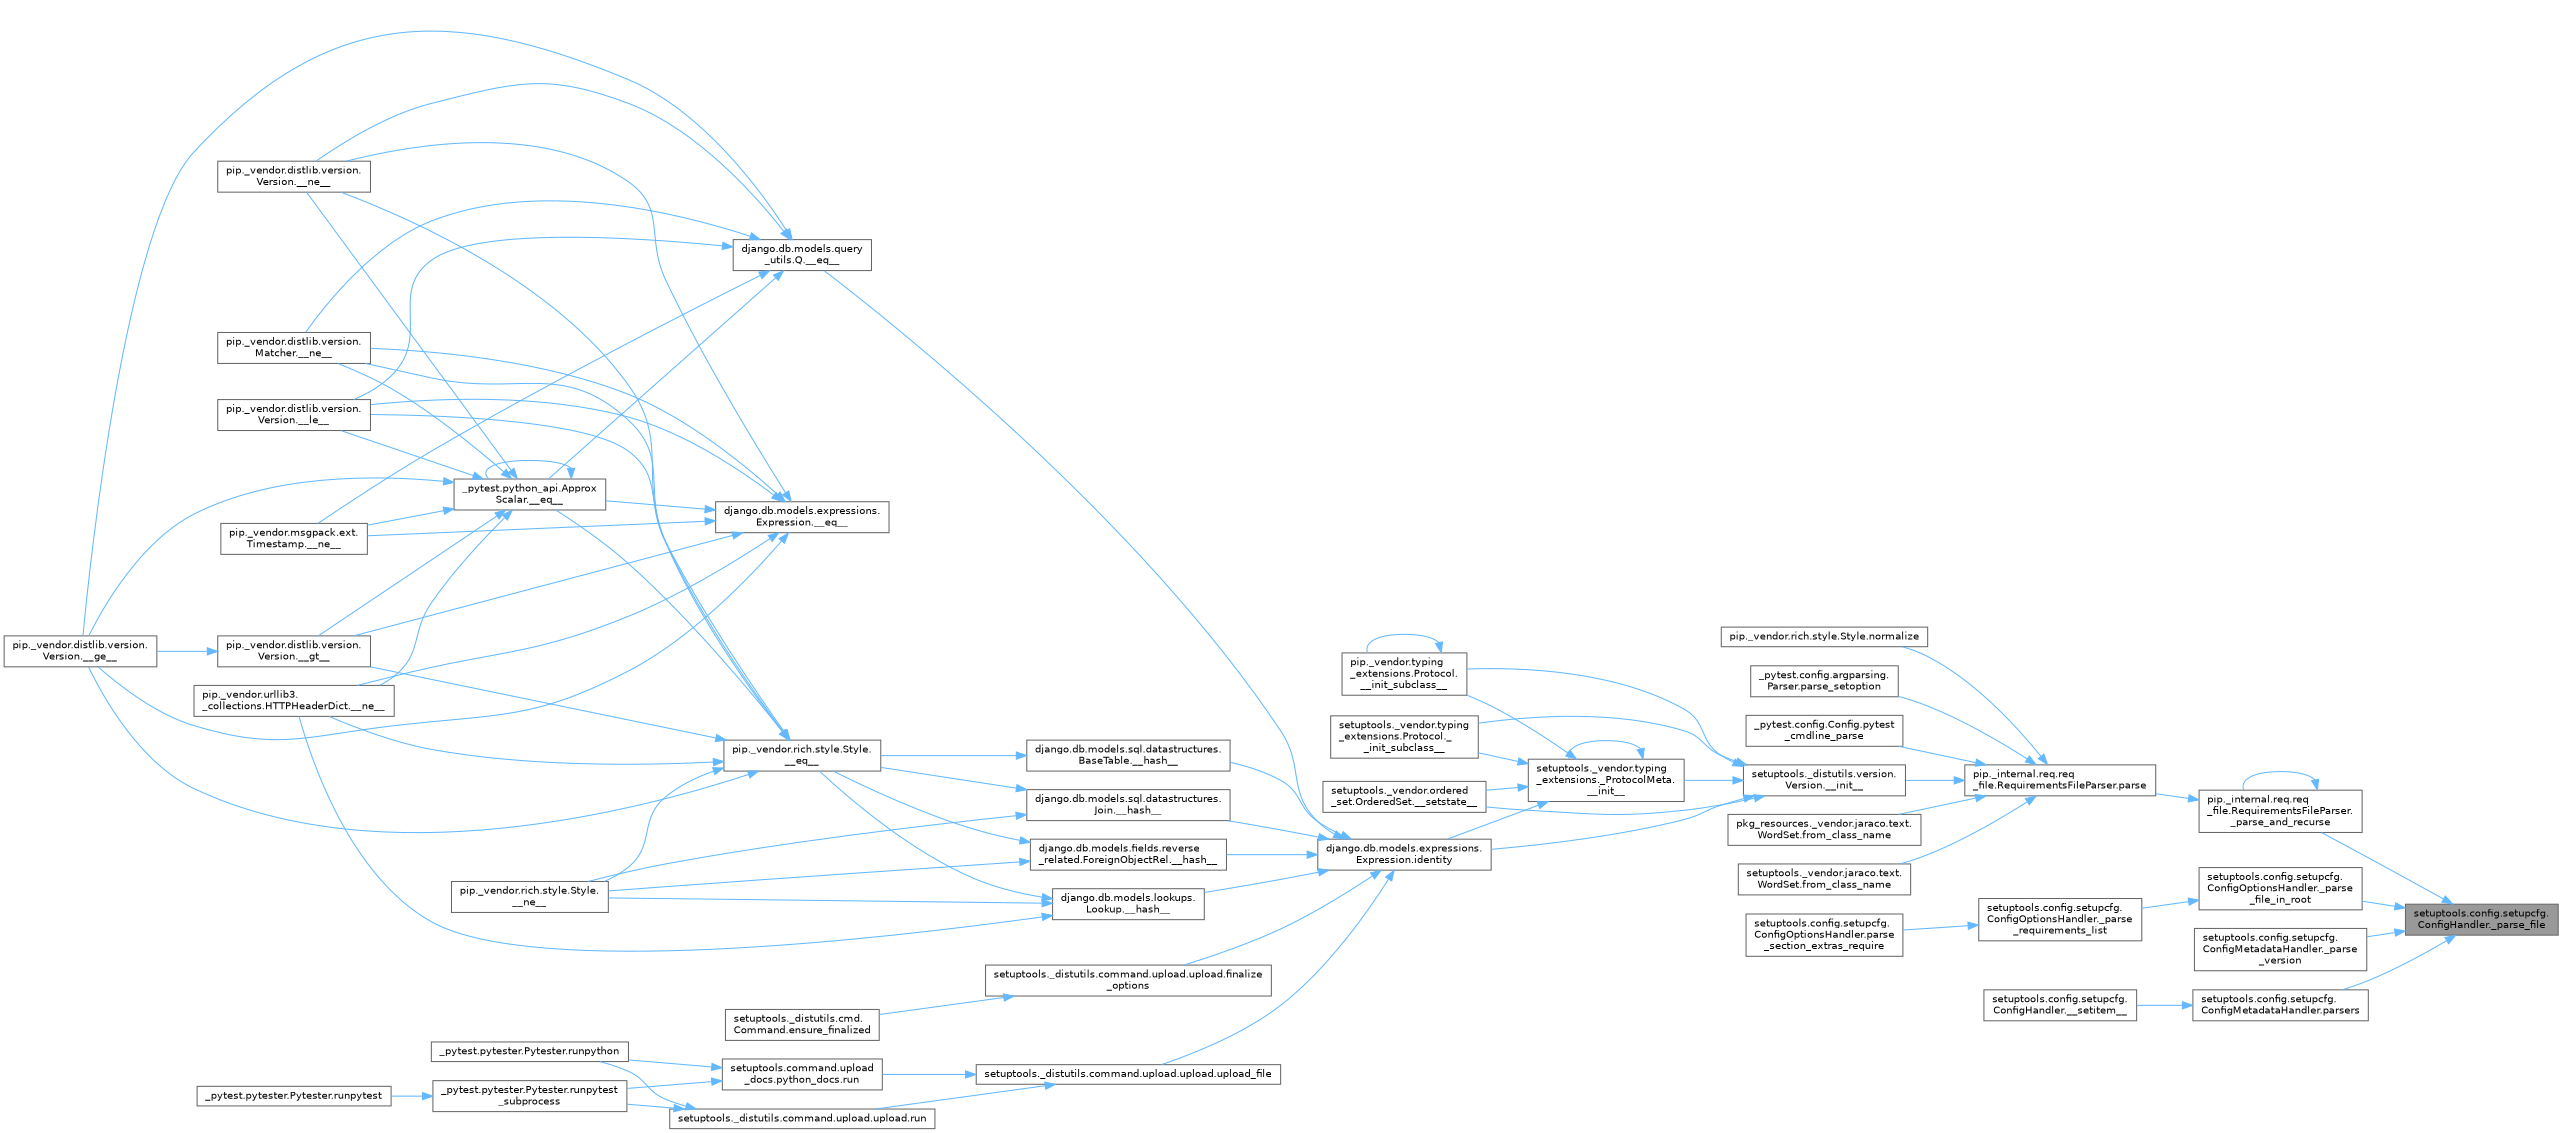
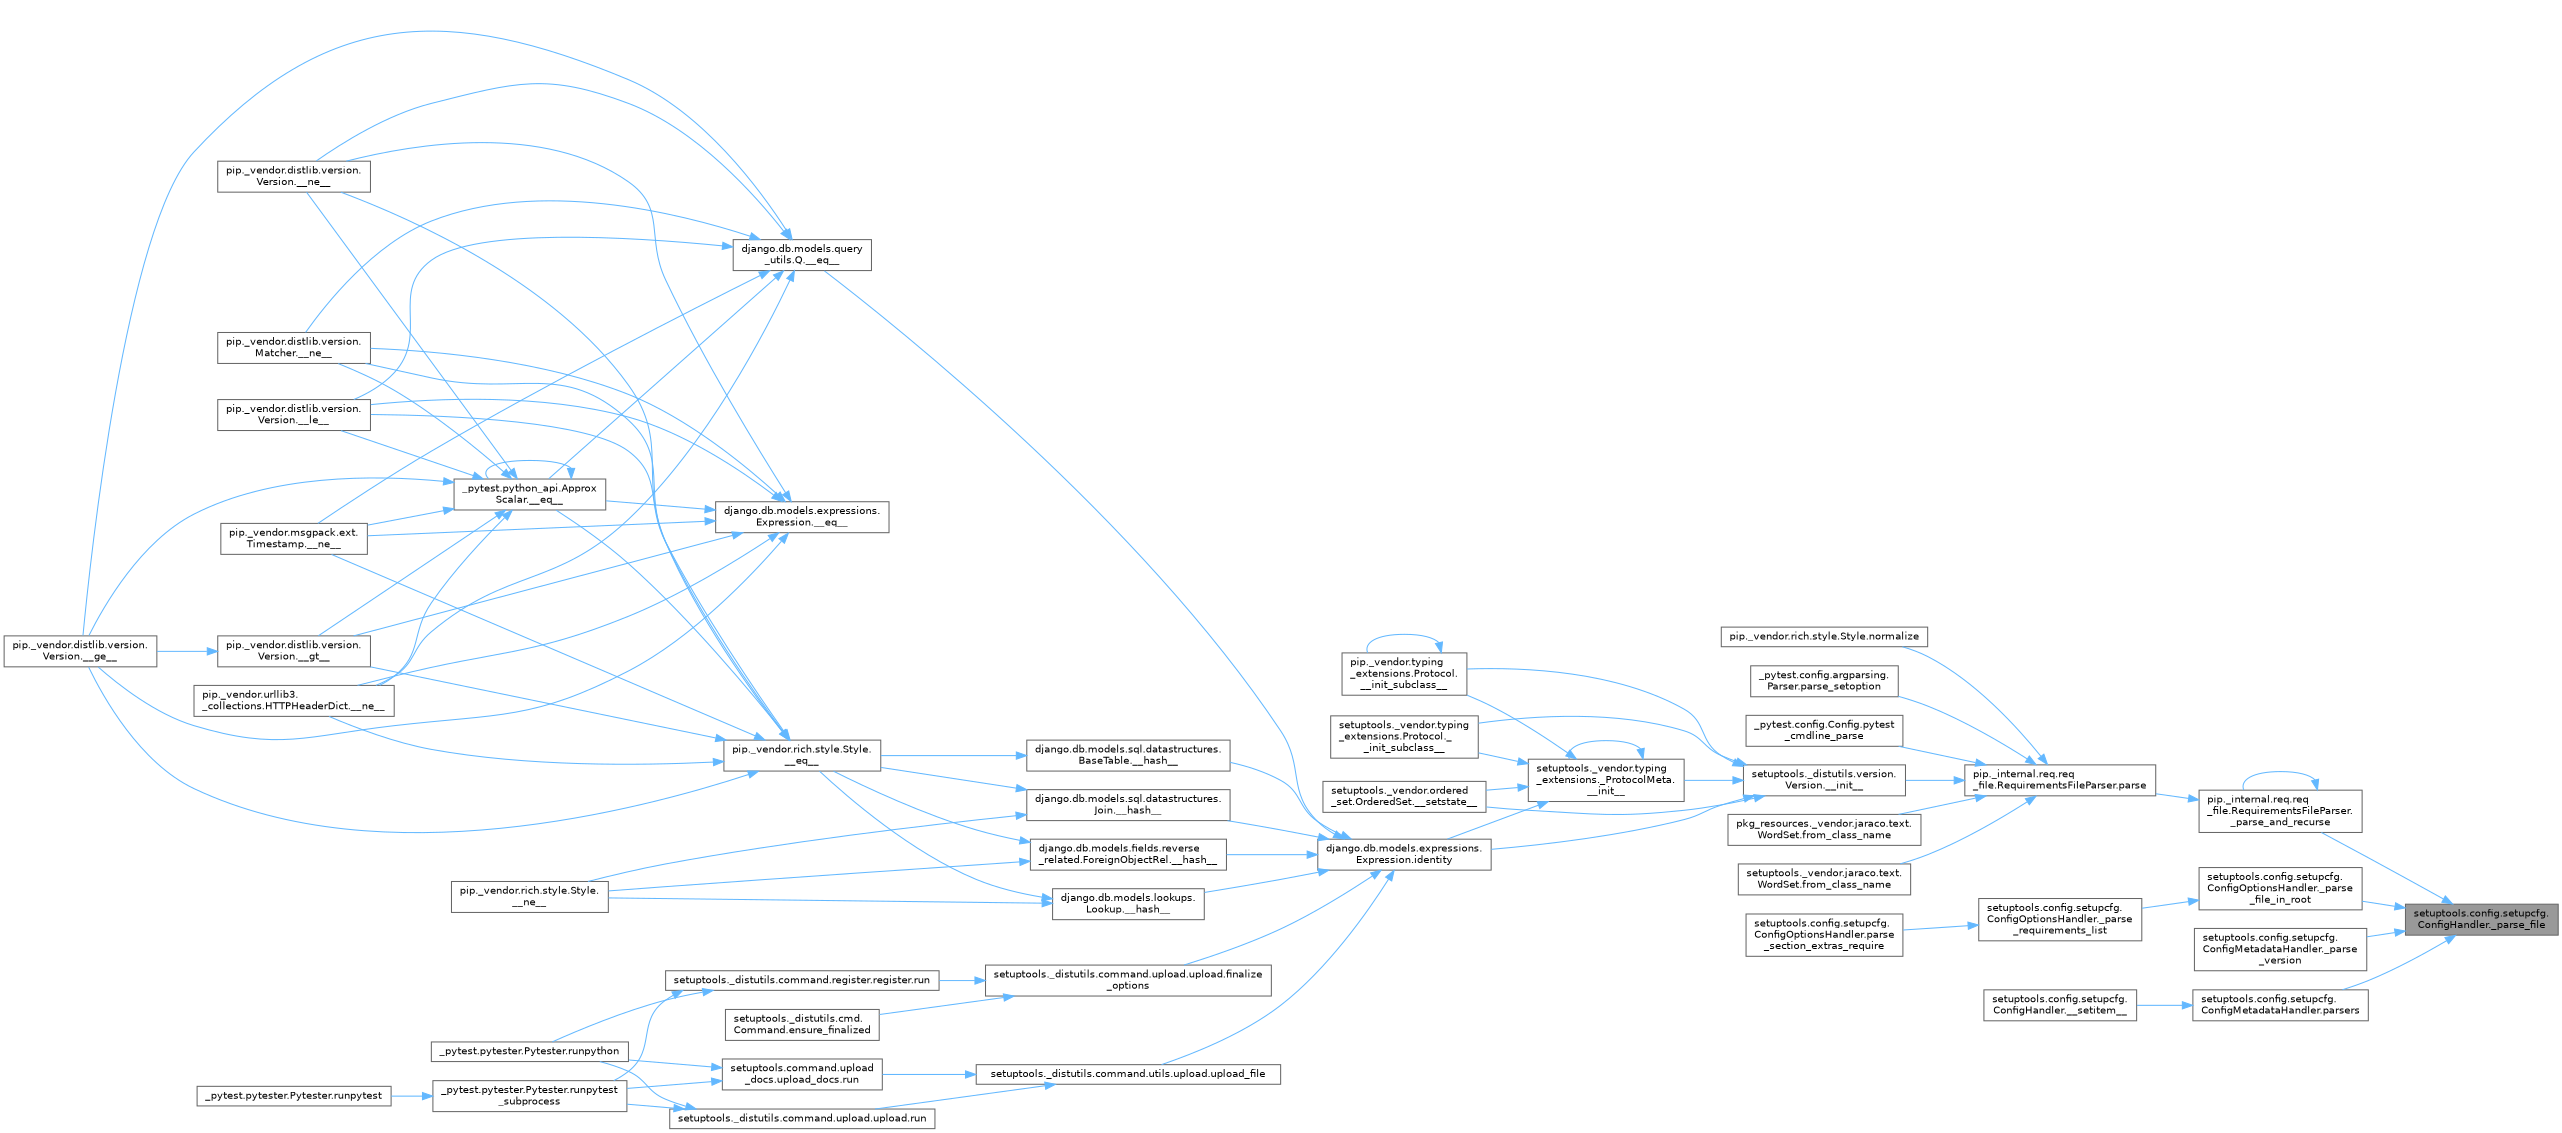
edge "pip._vendor.rich.style.Style. __ne__" -> "pip._vendor.rich.style.Style. __eq__": now "pip._vendor.msgpack.ext. Timestamp.__ne__" -> "pip._vendor.rich.style.Style. __eq__"
edge "pip._vendor.urllib3. _collections.HTTPHeaderDict.__ne__" -> "django.db.models.lookups. Lookup.__hash__": now "pip._vendor.urllib3. _collections.HTTPHeaderDict.__ne__" -> "django.db.models.query _utils.Q.__eq__"
node "setuptools._distutils.command.register.register.run": added
node "setuptools.command.upload _docs.python_docs.run": label "setuptools.command.upload _docs.python_docs.run" -> "setuptools.command.upload _docs.upload_docs.run"
node "setuptools._distutils.command.upload.upload.upload_file": label "setuptools._distutils.command.upload.upload.upload_file" -> "setuptools._distutils.command.utils.upload.upload_file"
